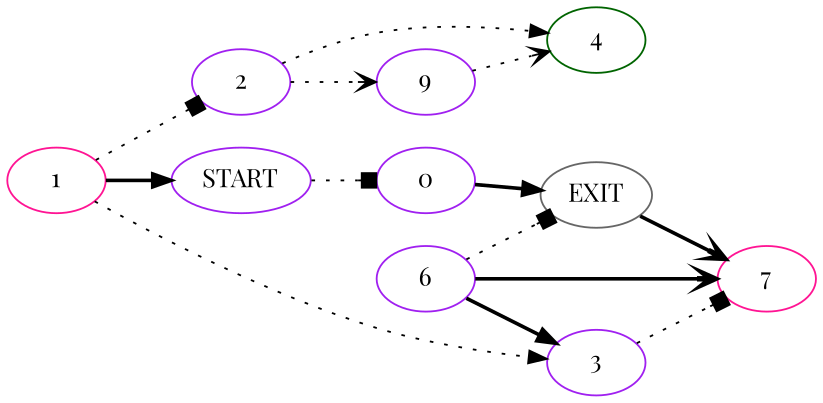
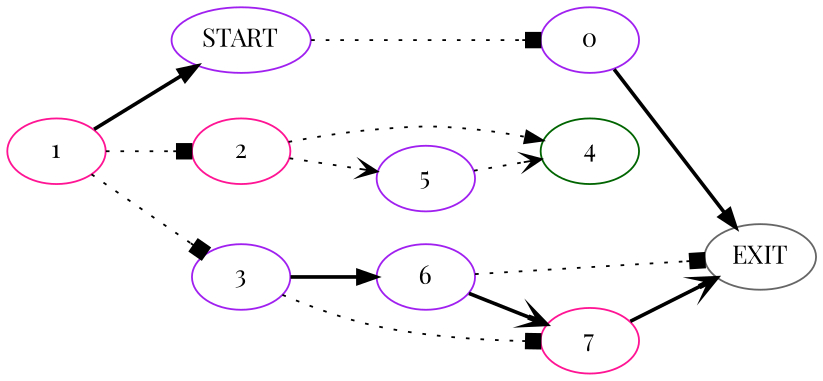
node "2": color purple -> deeppink
node "9": label "9" -> "5"
edge "EXIT" -> "7": reversed
edge "1" -> "3": arrowhead normal -> box
edge "6" -> "3": reversed
